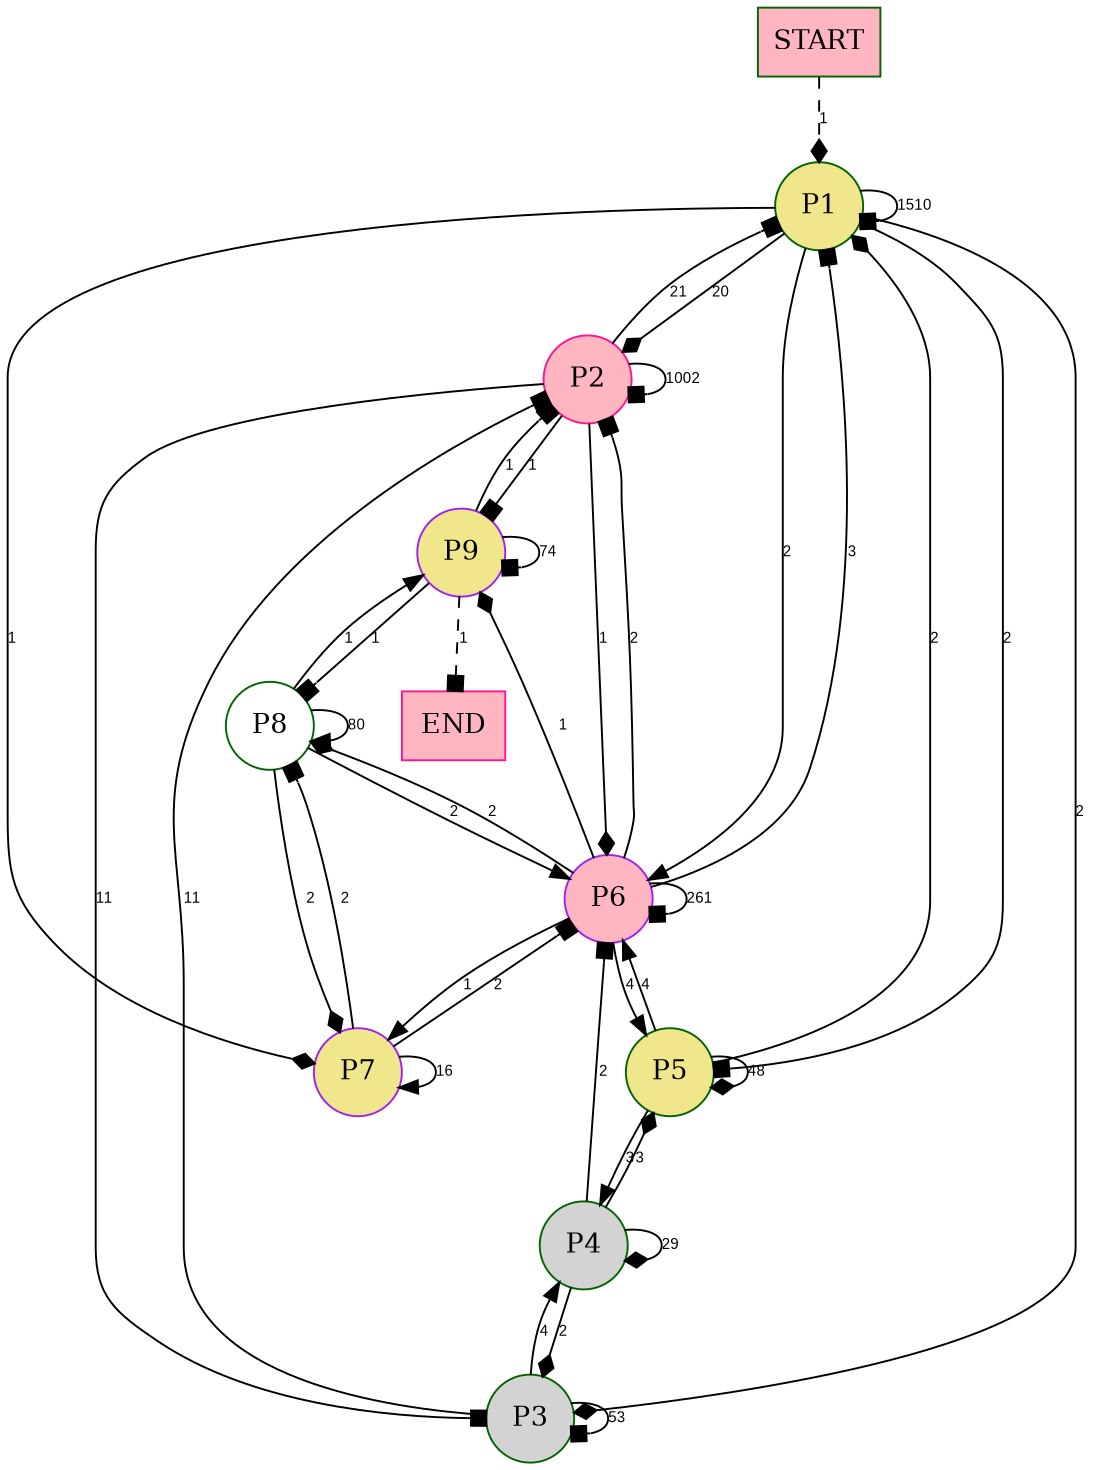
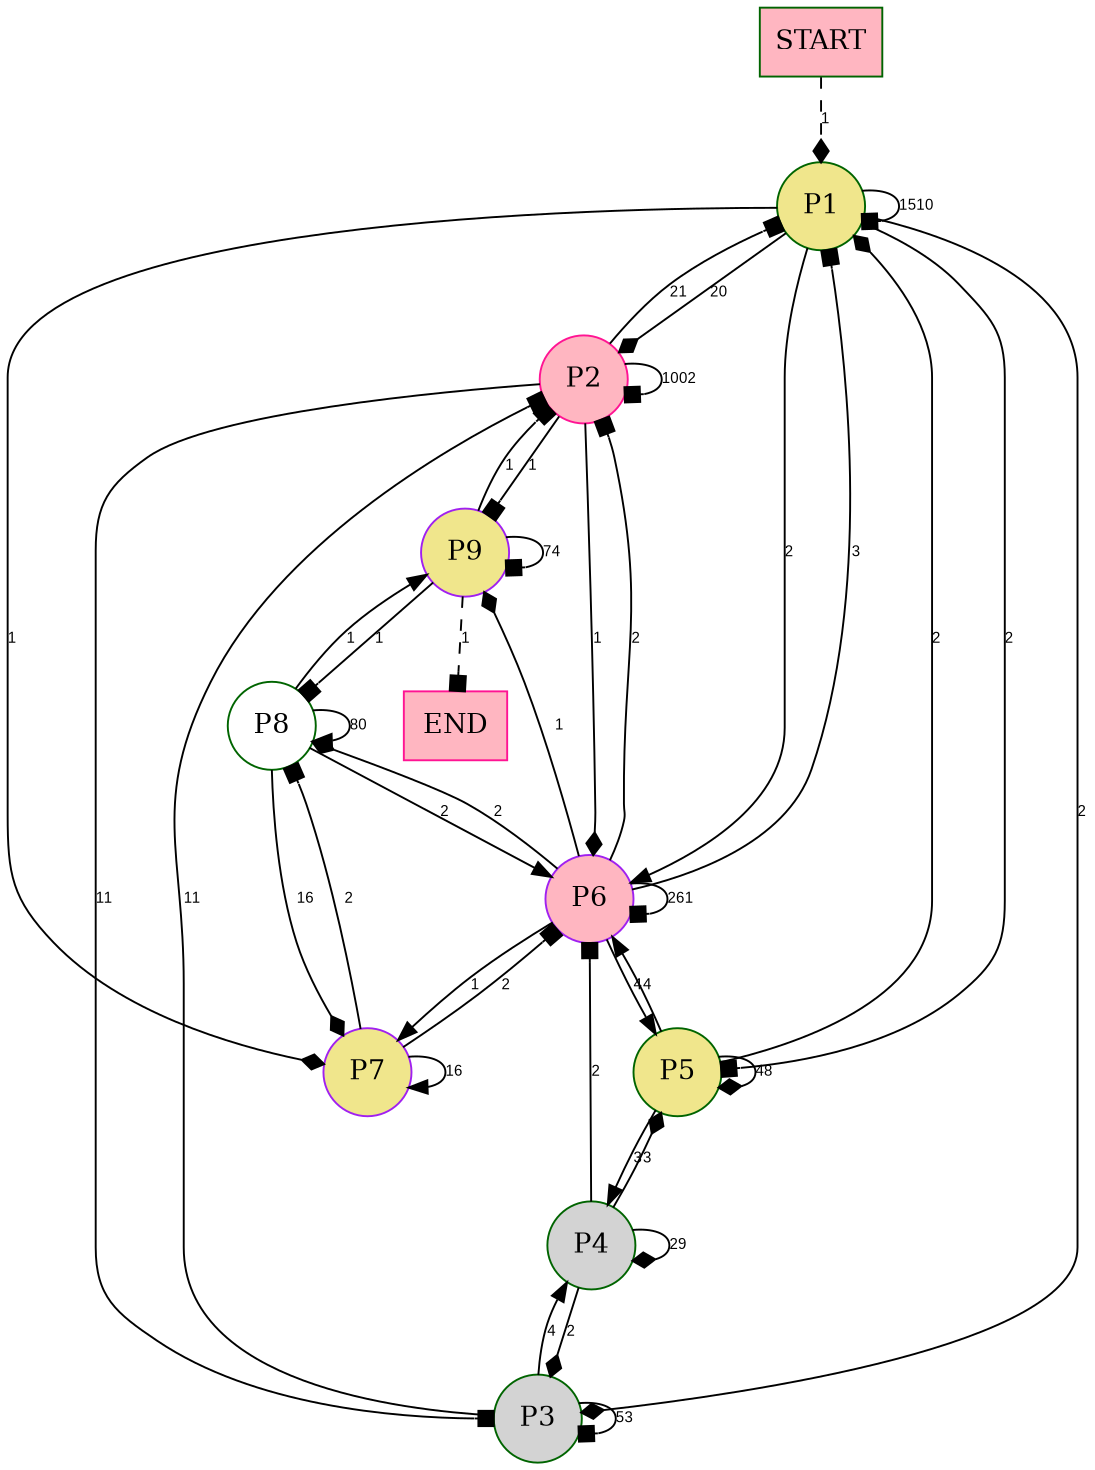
edge "P8" -> "P7": label "2" -> "16"
